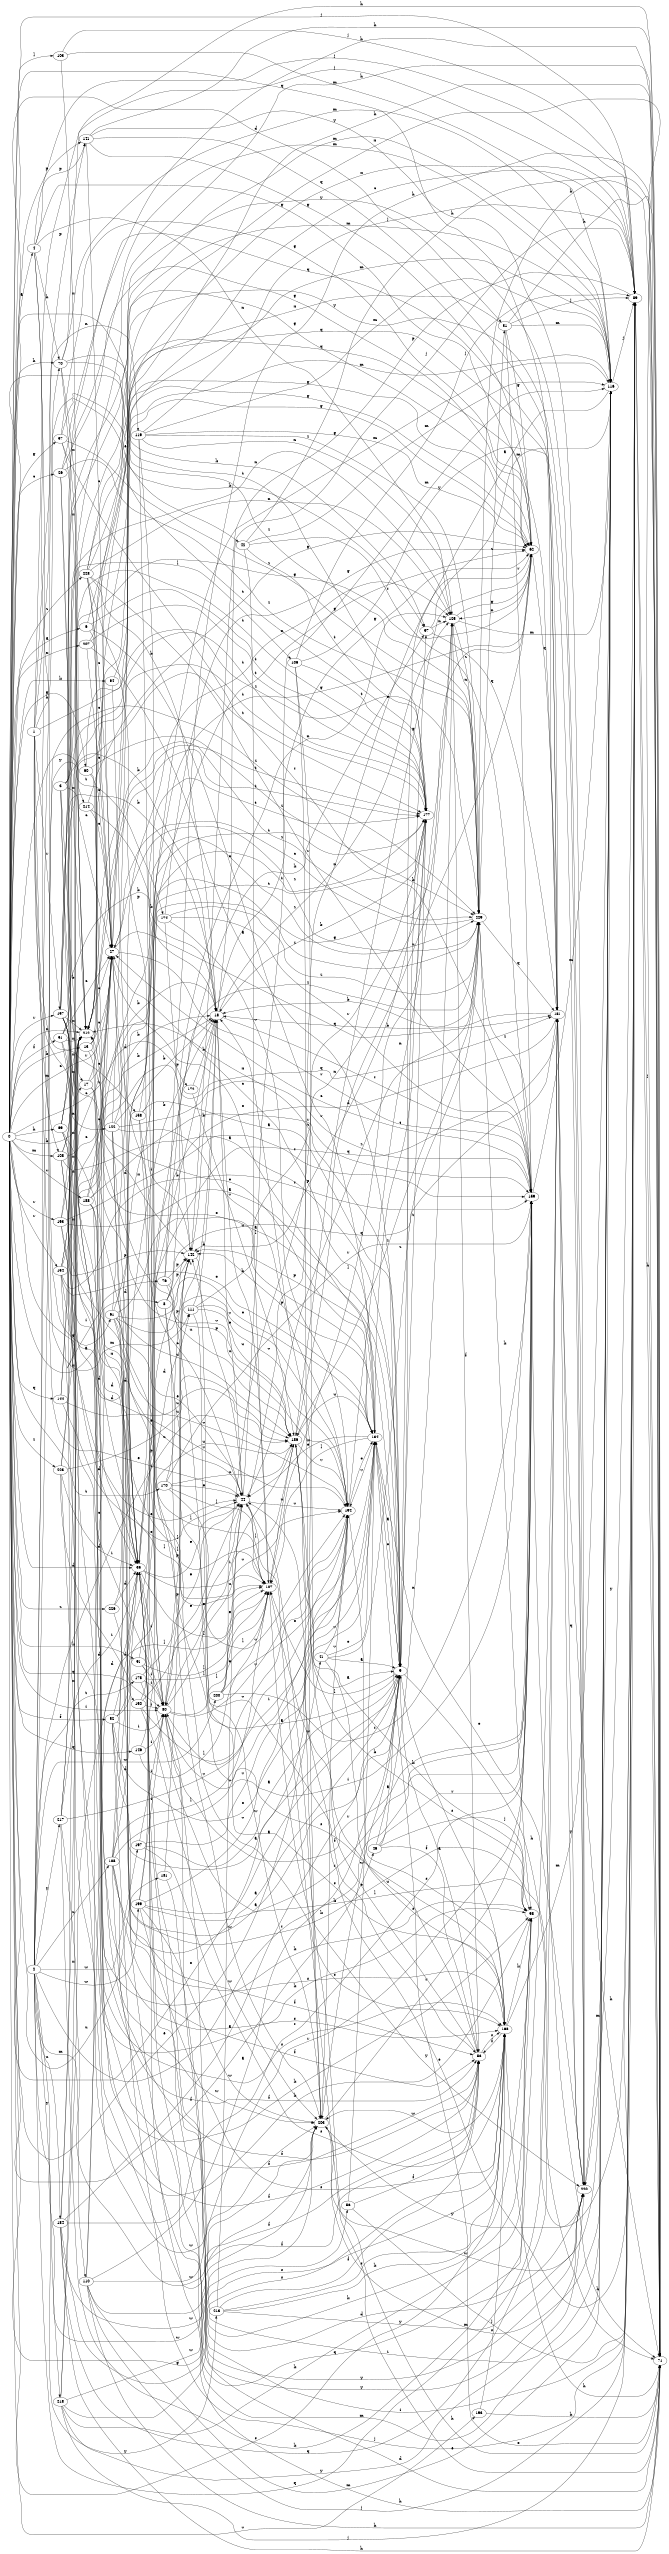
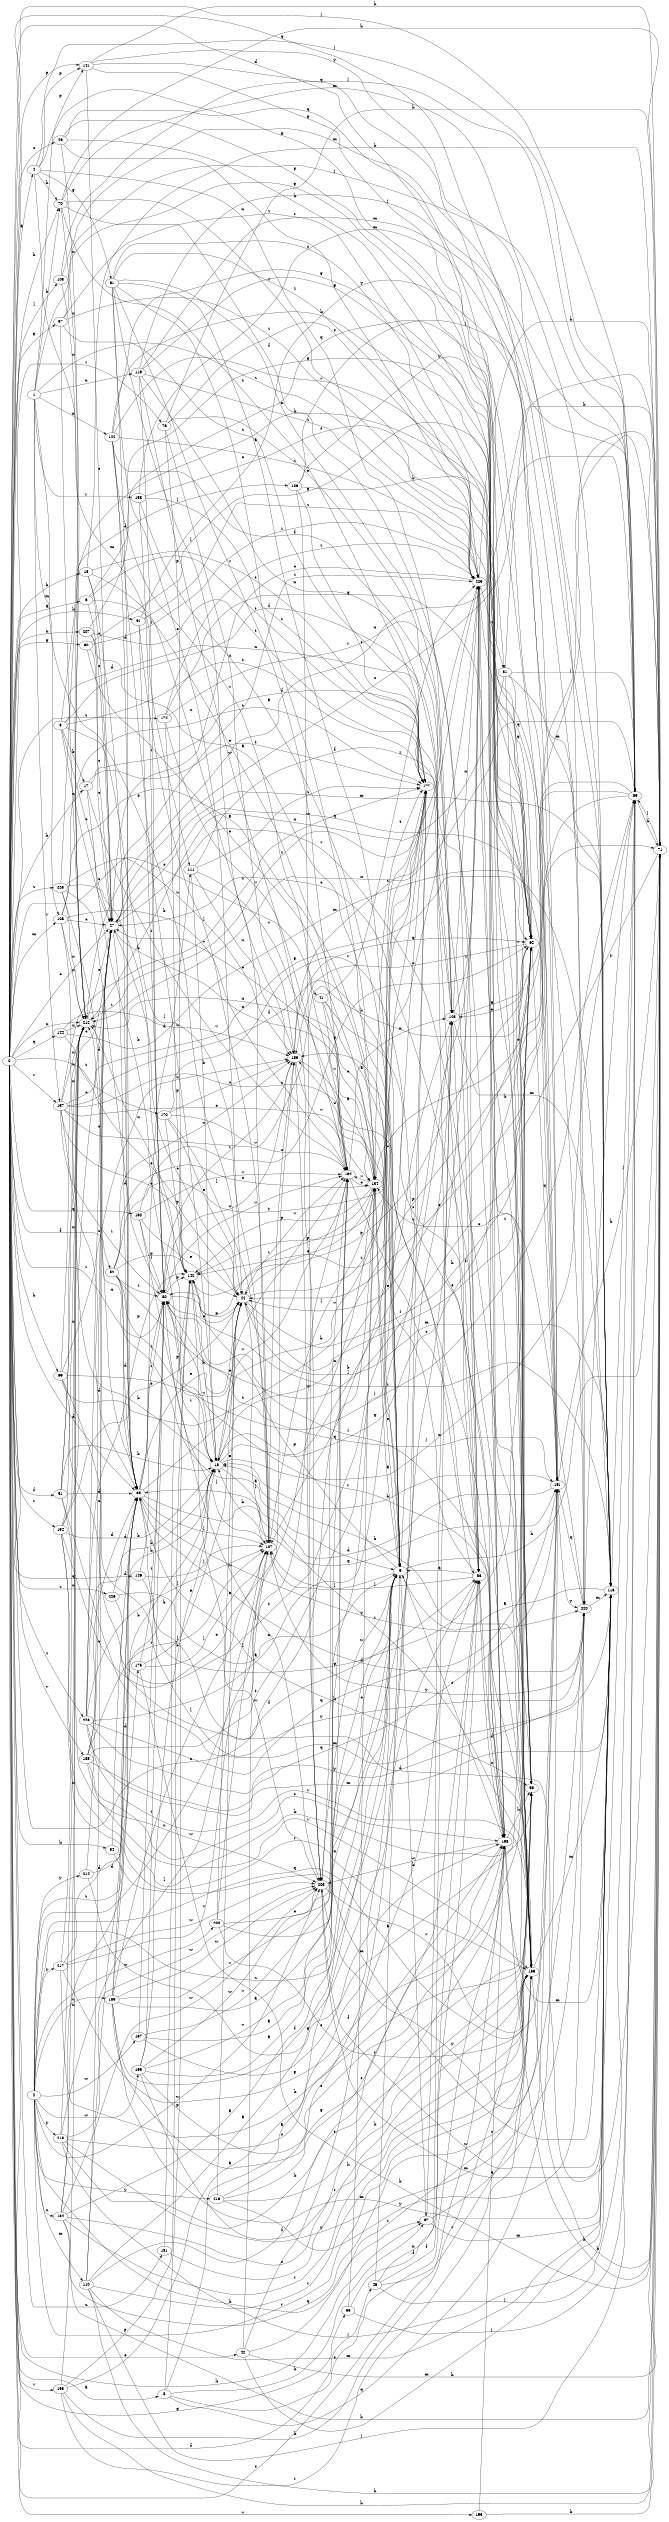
node "172": removed
edge "62" -> "142": added, label "p"
